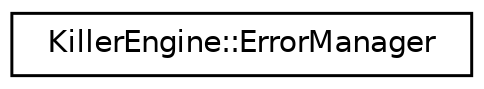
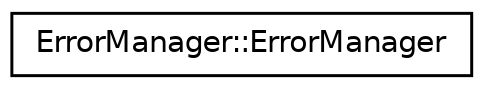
node "KillerEngine::ErrorManager": label "KillerEngine::ErrorManager" -> "ErrorManager::ErrorManager"
